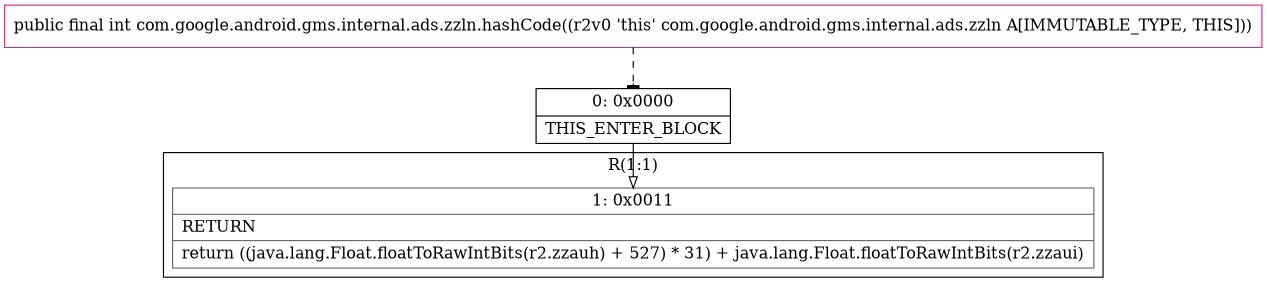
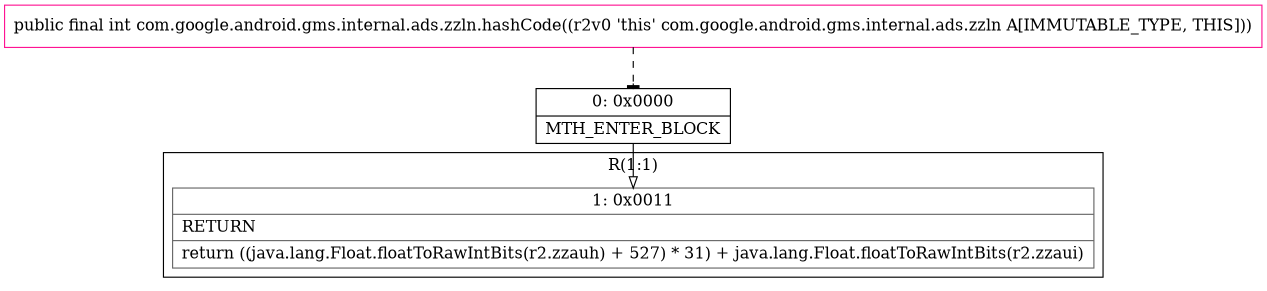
node "0: 0x0000": text "THIS_ENTER_BLOCK" -> "MTH_ENTER_BLOCK"
